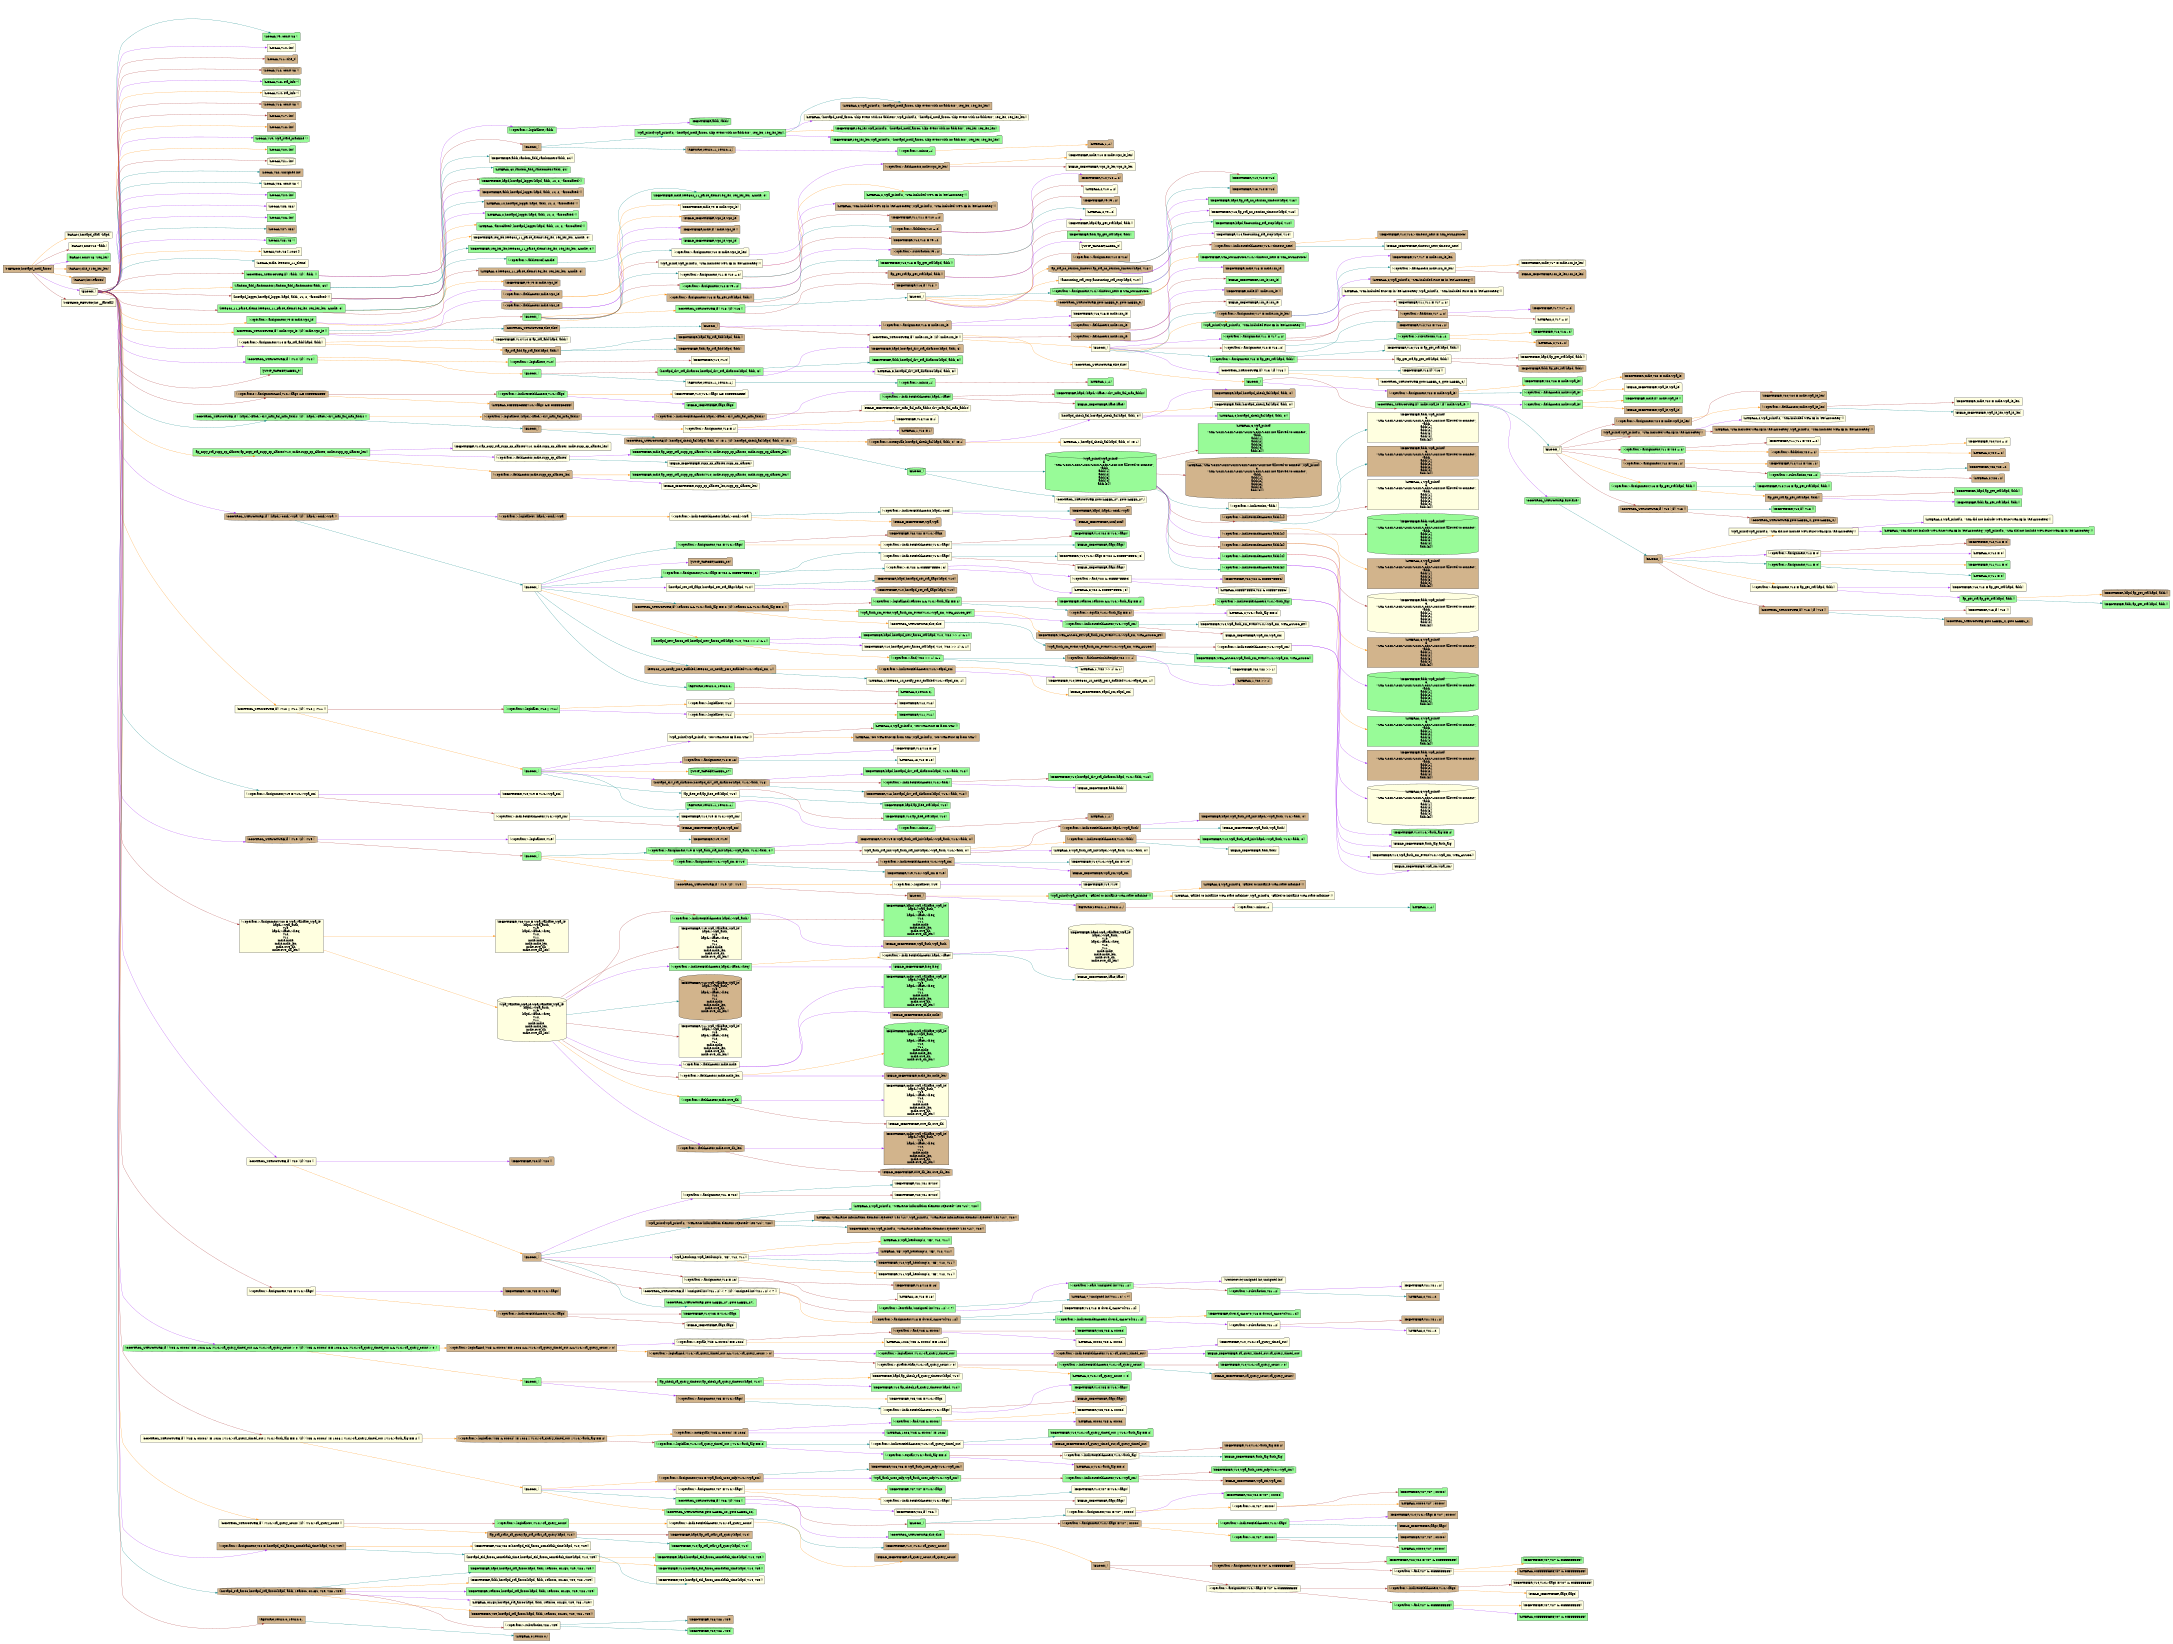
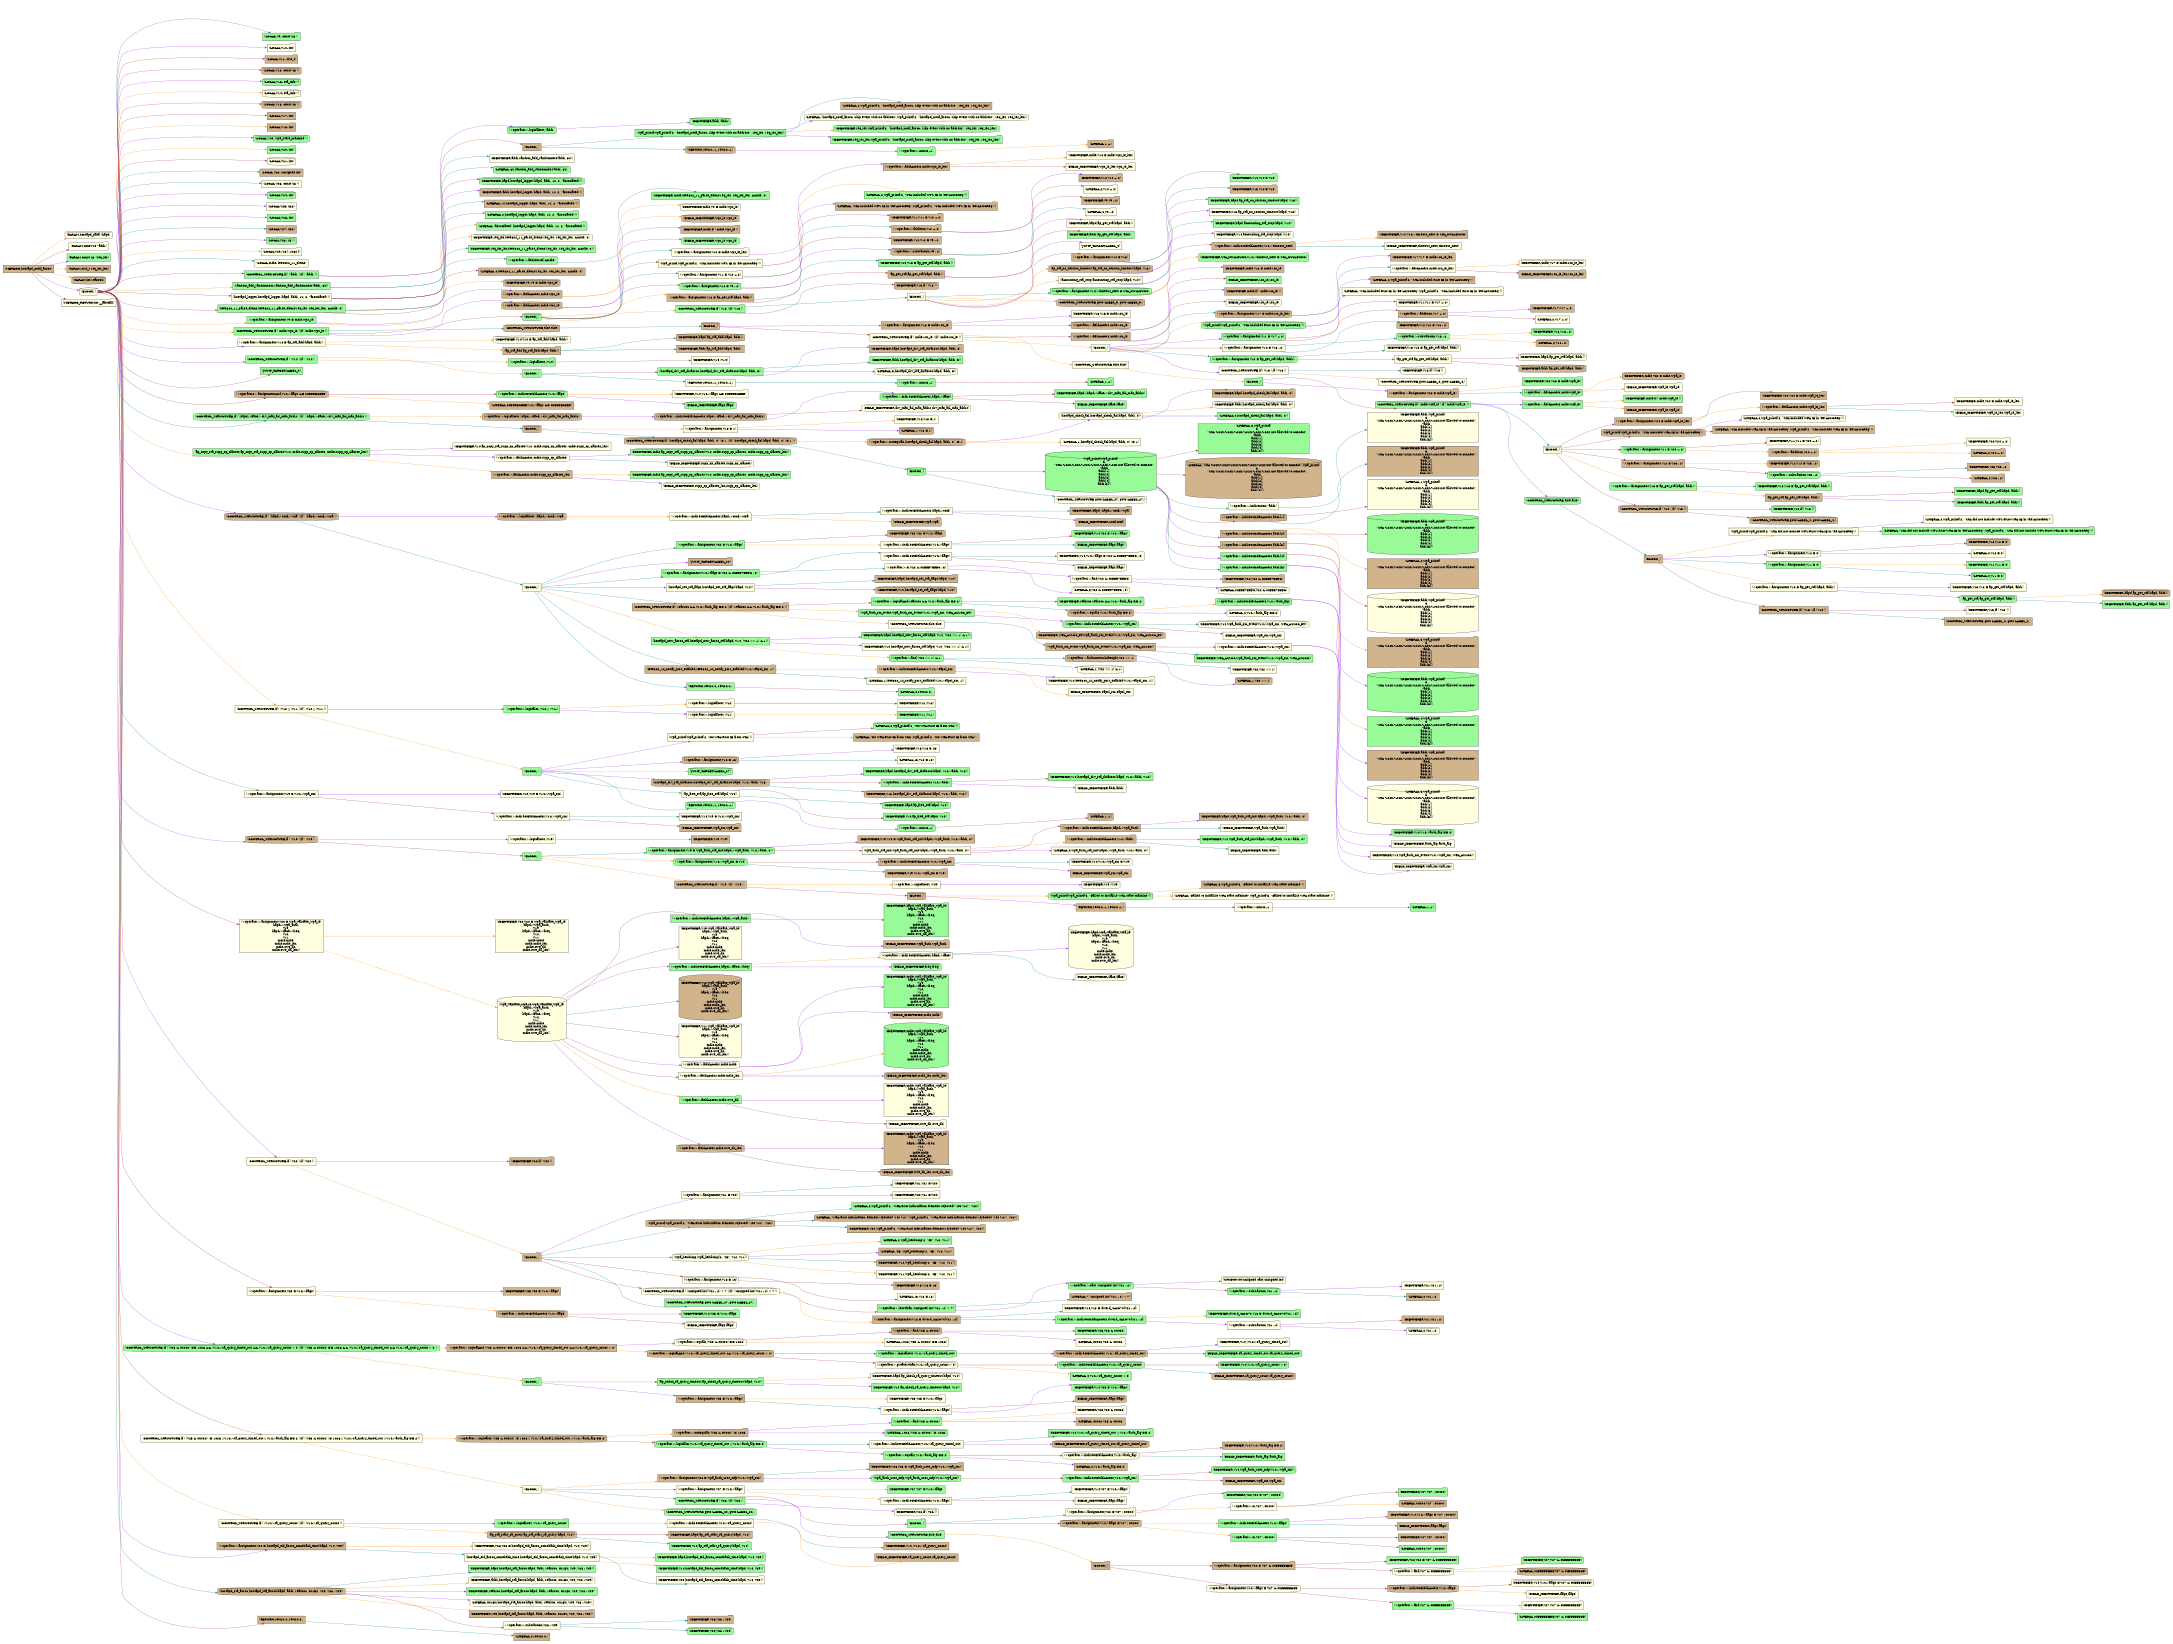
node "(UNKNOWN,unsigned int,unsigned int)": label "(UNKNOWN,unsigned int,unsigned int)" -> "(UNKNOWN,unsigned cast,unsigned int)"
